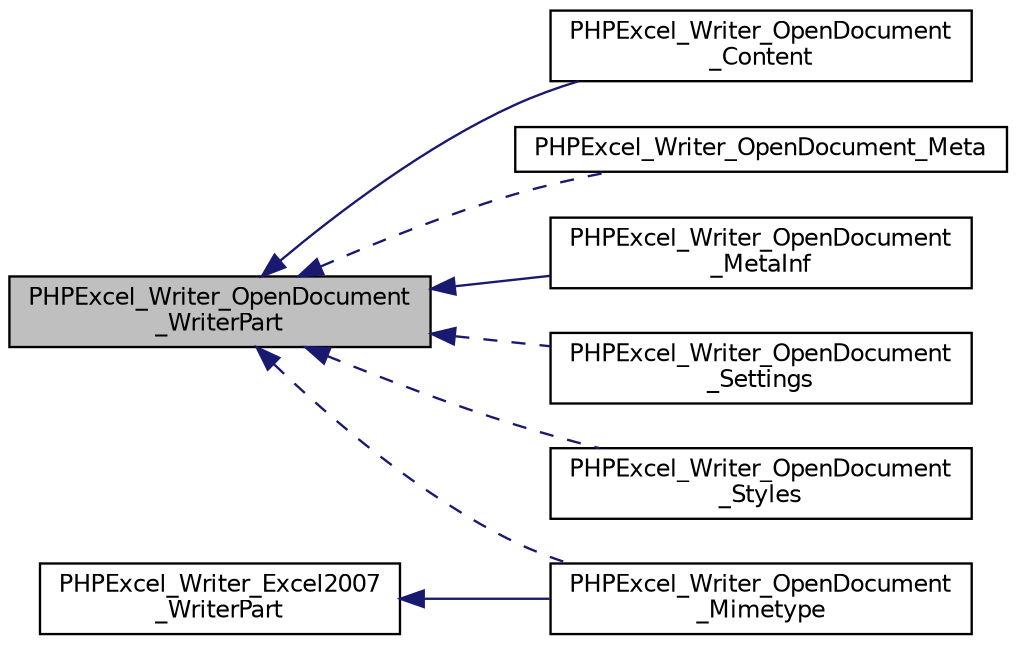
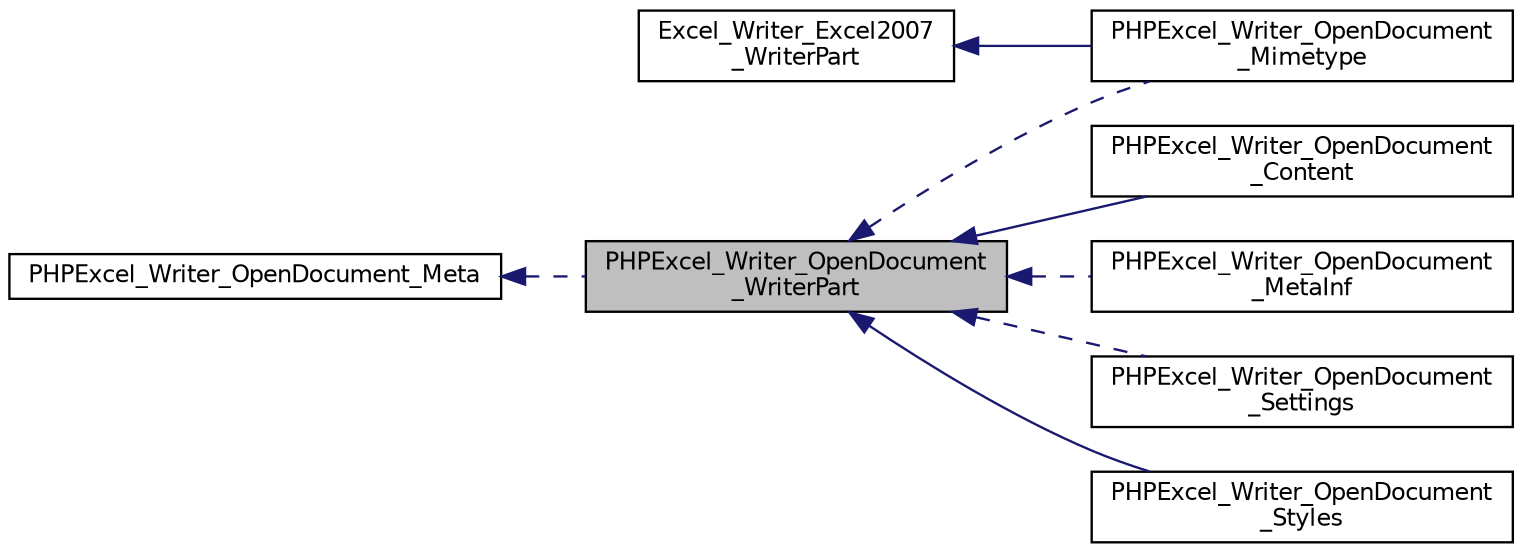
edge "PHPExcel_Writer_OpenDocument_Meta" -> "PHPExcel_Writer_OpenDocument _WriterPart": reversed
edge "PHPExcel_Writer_OpenDocument _MetaInf" -> "PHPExcel_Writer_OpenDocument _WriterPart": style solid -> dashed
edge "PHPExcel_Writer_OpenDocument _Styles" -> "PHPExcel_Writer_OpenDocument _WriterPart": style dashed -> solid
node "PHPExcel_Writer_Excel2007 _WriterPart": label "PHPExcel_Writer_Excel2007 _WriterPart" -> "Excel_Writer_Excel2007 _WriterPart"
